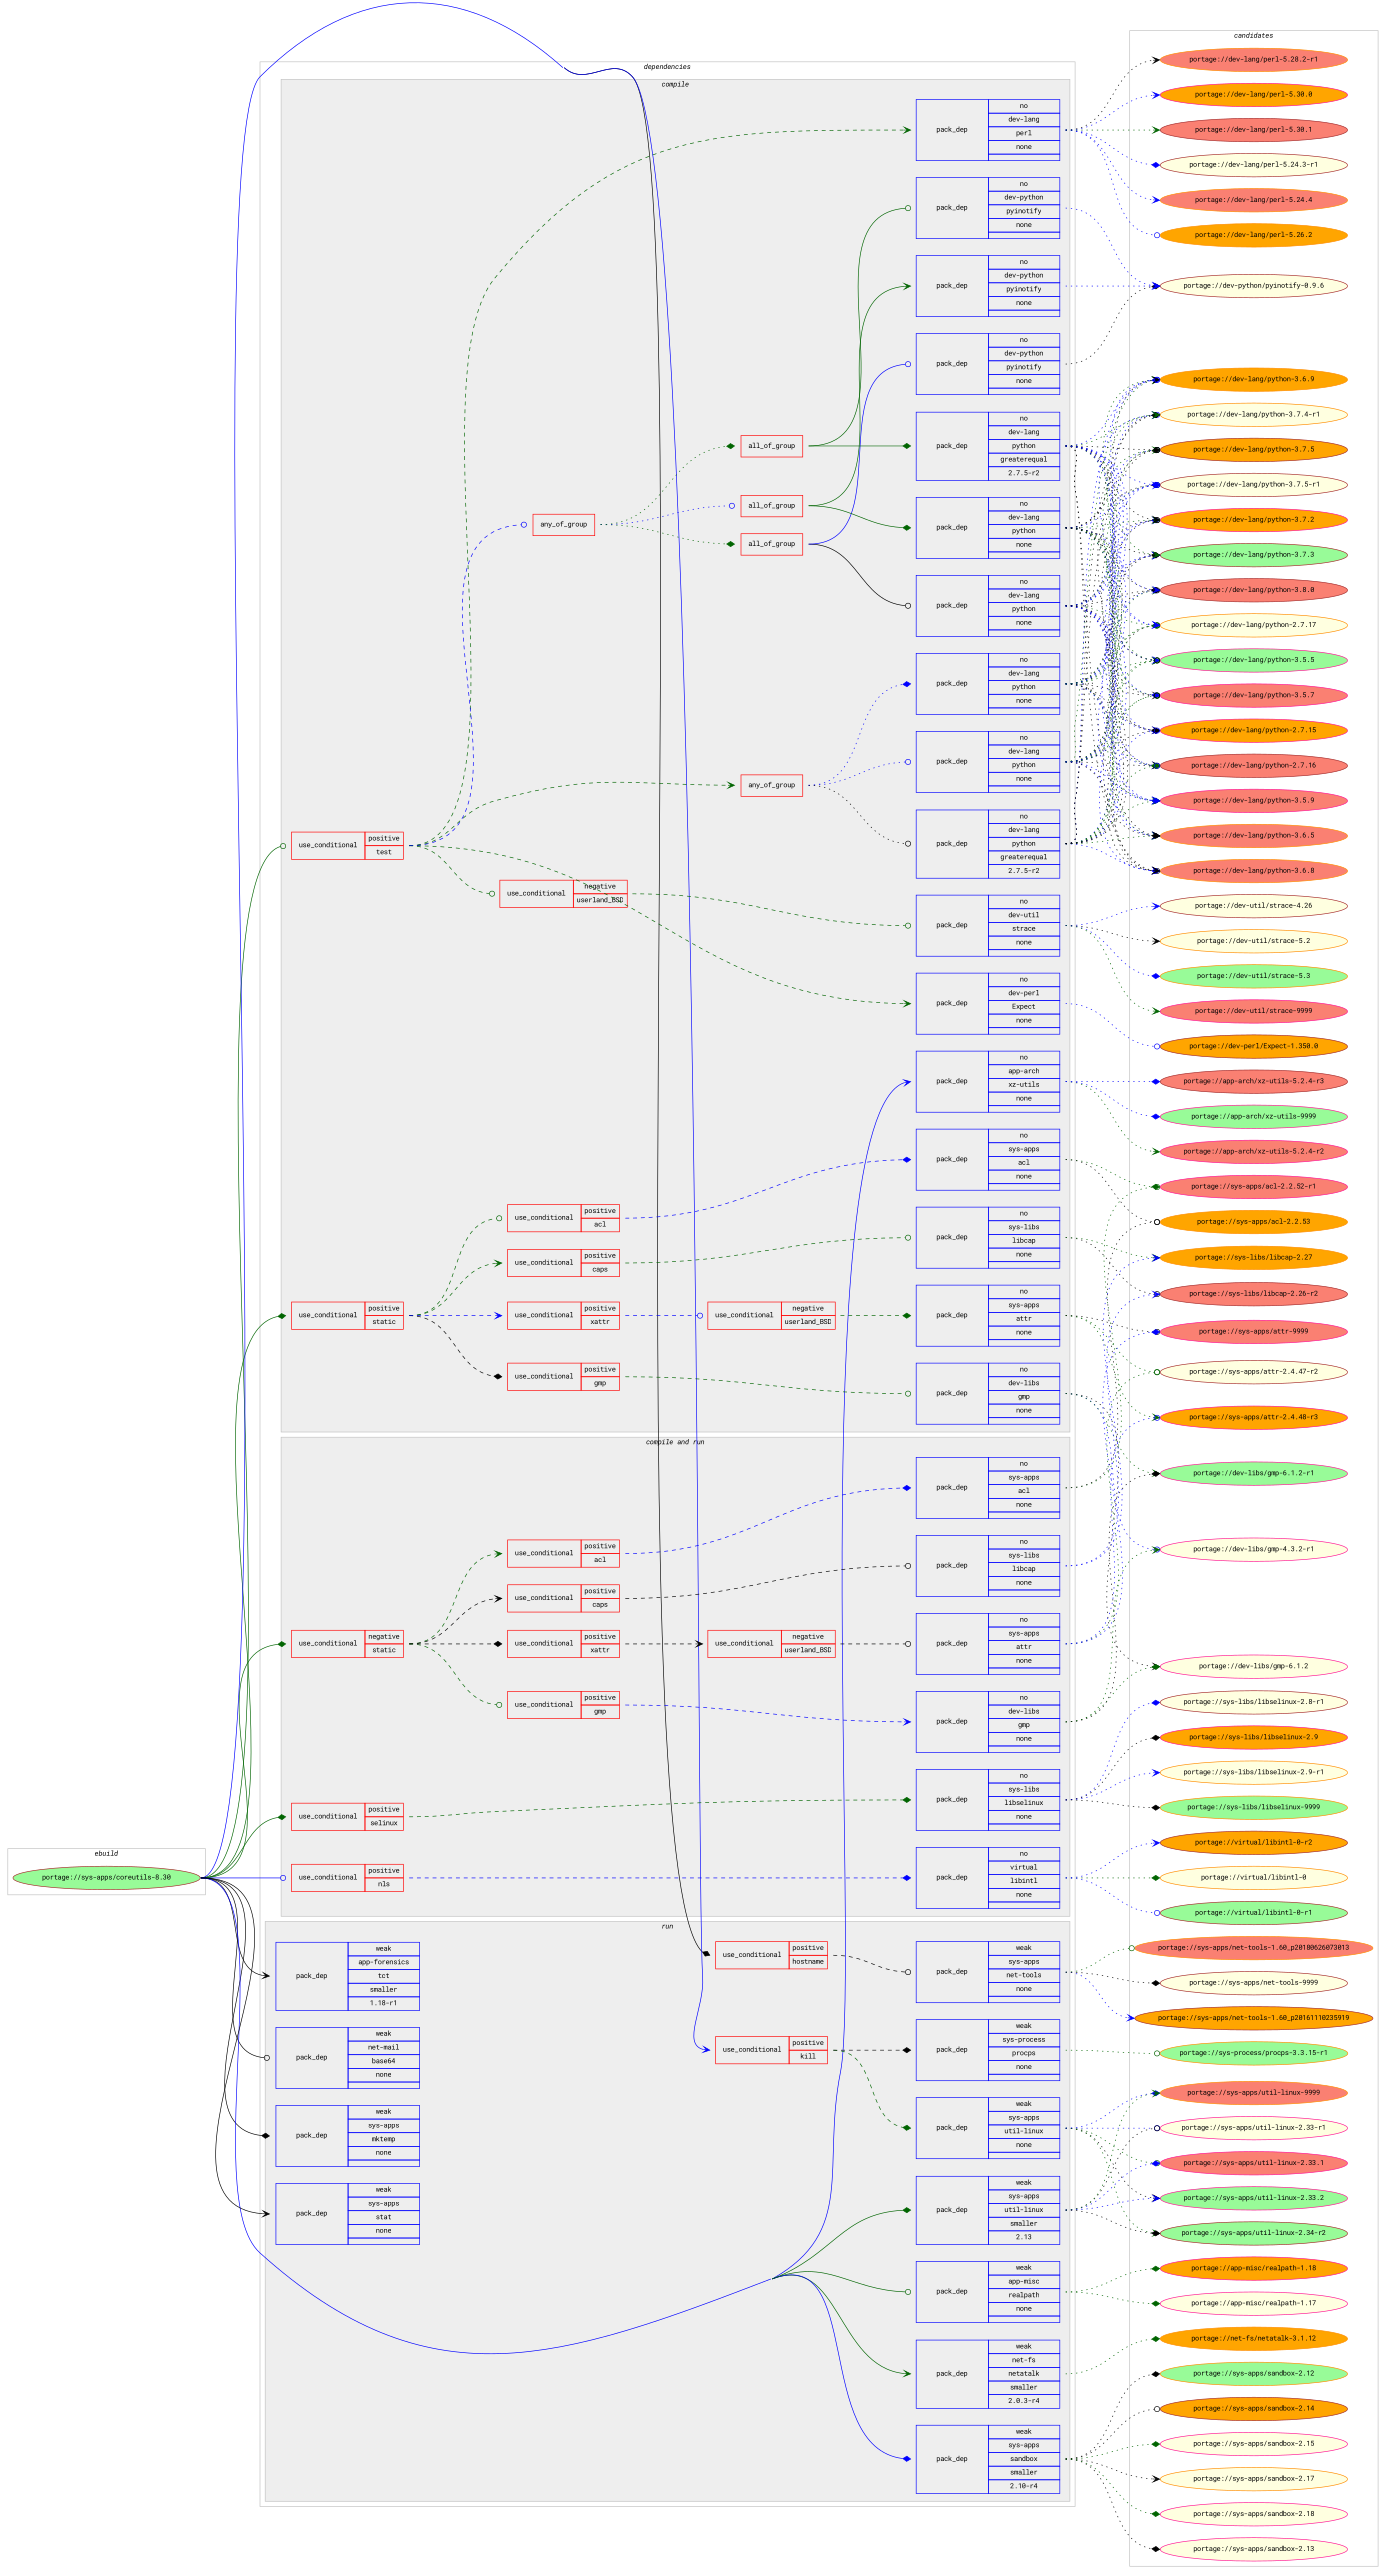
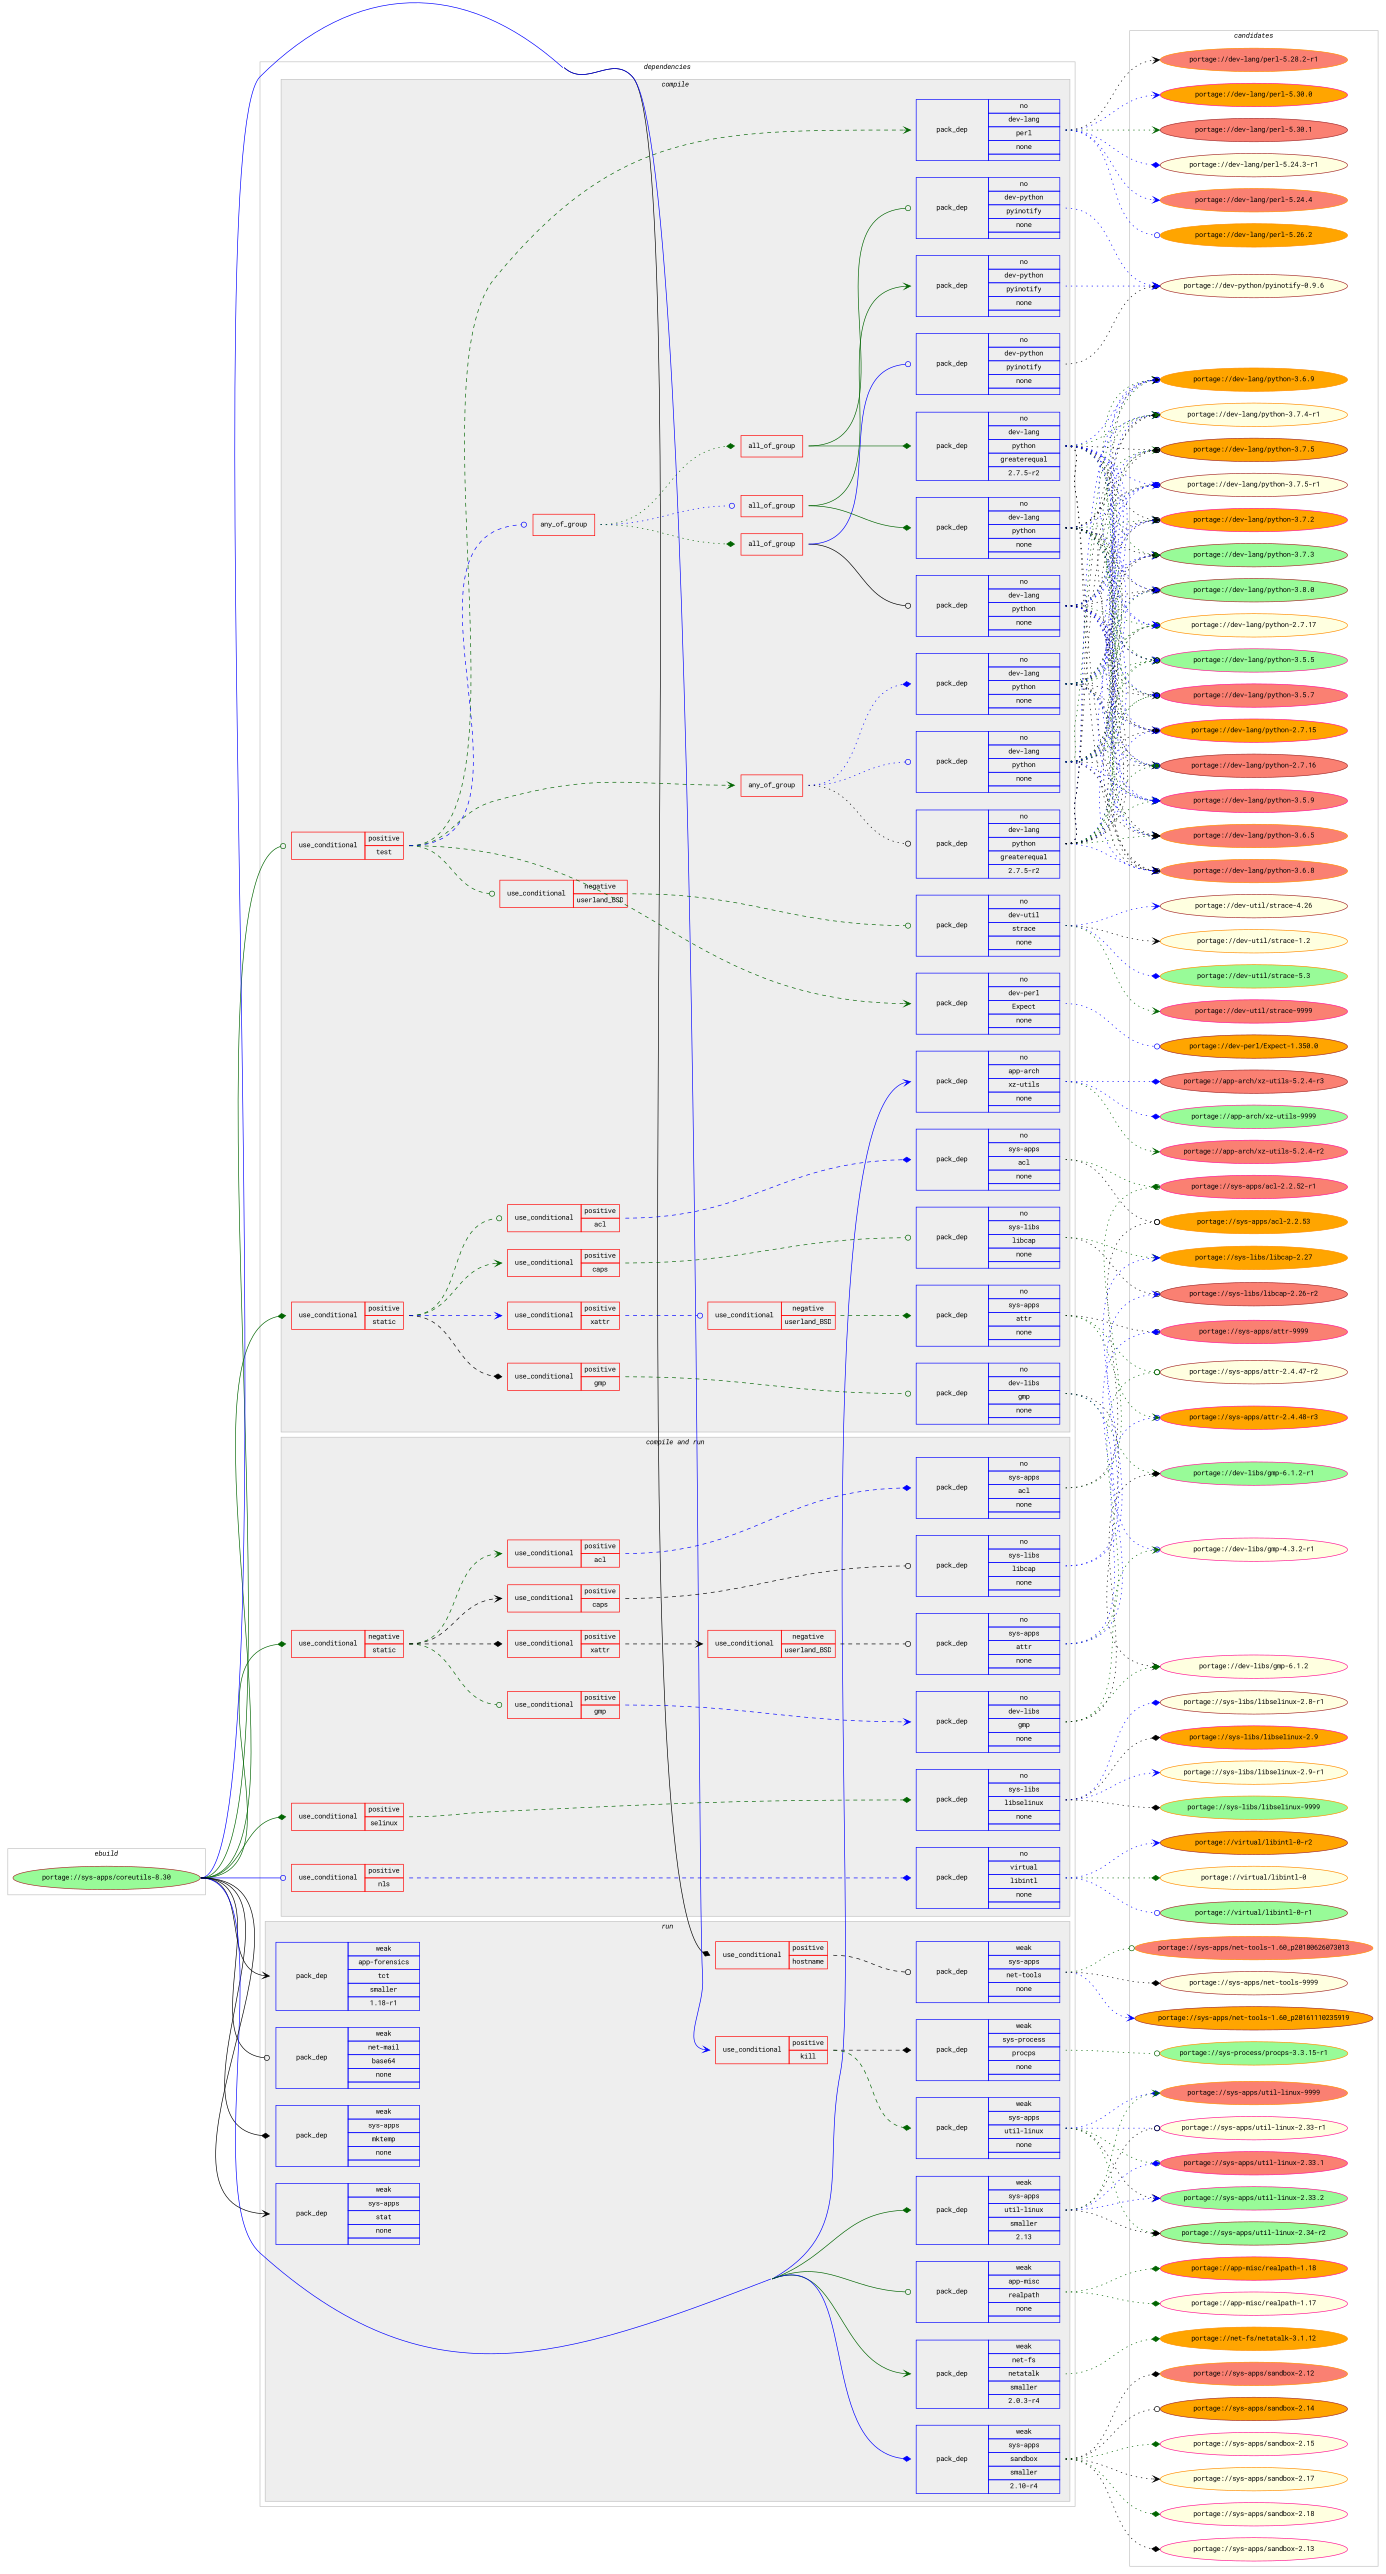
node "portage://dev-lang/python-3.8.0": fillcolor salmon -> palegreen
node "portage://dev-util/strace-5.2": label "portage://dev-util/strace-5.2" -> "portage://dev-util/strace-1.2"
node "portage://sys-apps/sandbox-2.12": fillcolor palegreen -> salmon
